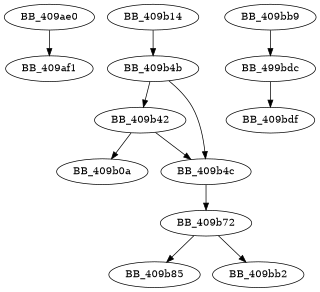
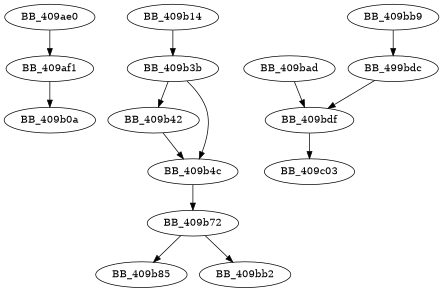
node "BB_409b4b": label "BB_409b4b" -> "BB_409b3b"
node "BB_409bad": added
edge "BB_409b42" -> "BB_409b0a": now "BB_409af1" -> "BB_409b0a"
node "BB_409c03": added
